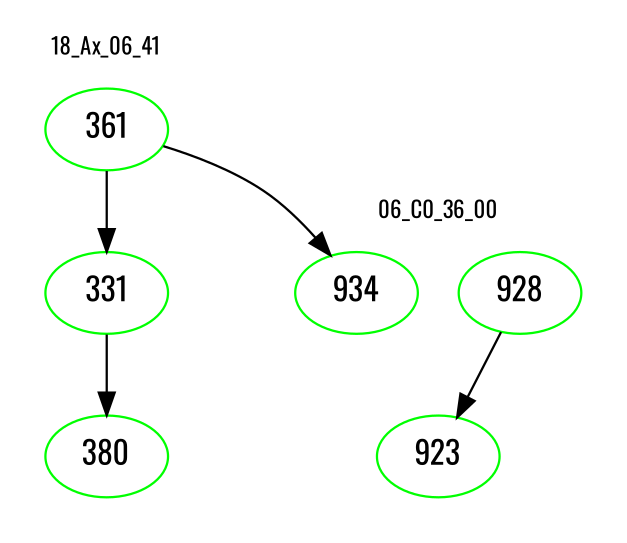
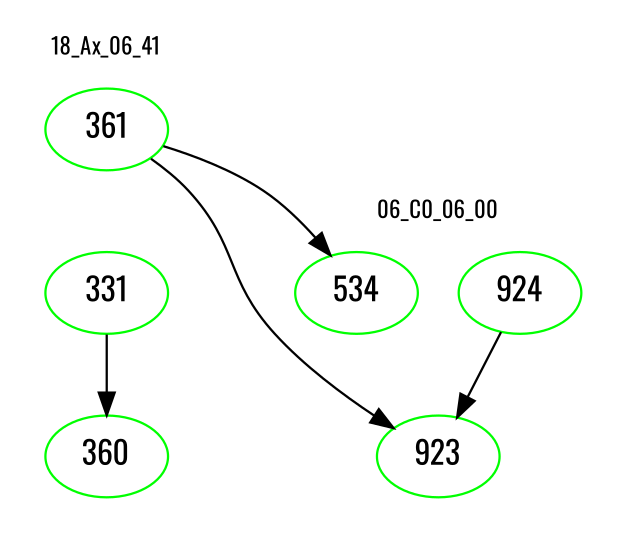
edge "361" -> "331": now "361" -> "923"
cluster "06_C0_36_00": label "06_C0_36_00" -> "06_C0_06_00"
node "934": label "934" -> "534"
node "928": label "928" -> "924"
node "380": label "380" -> "360"
